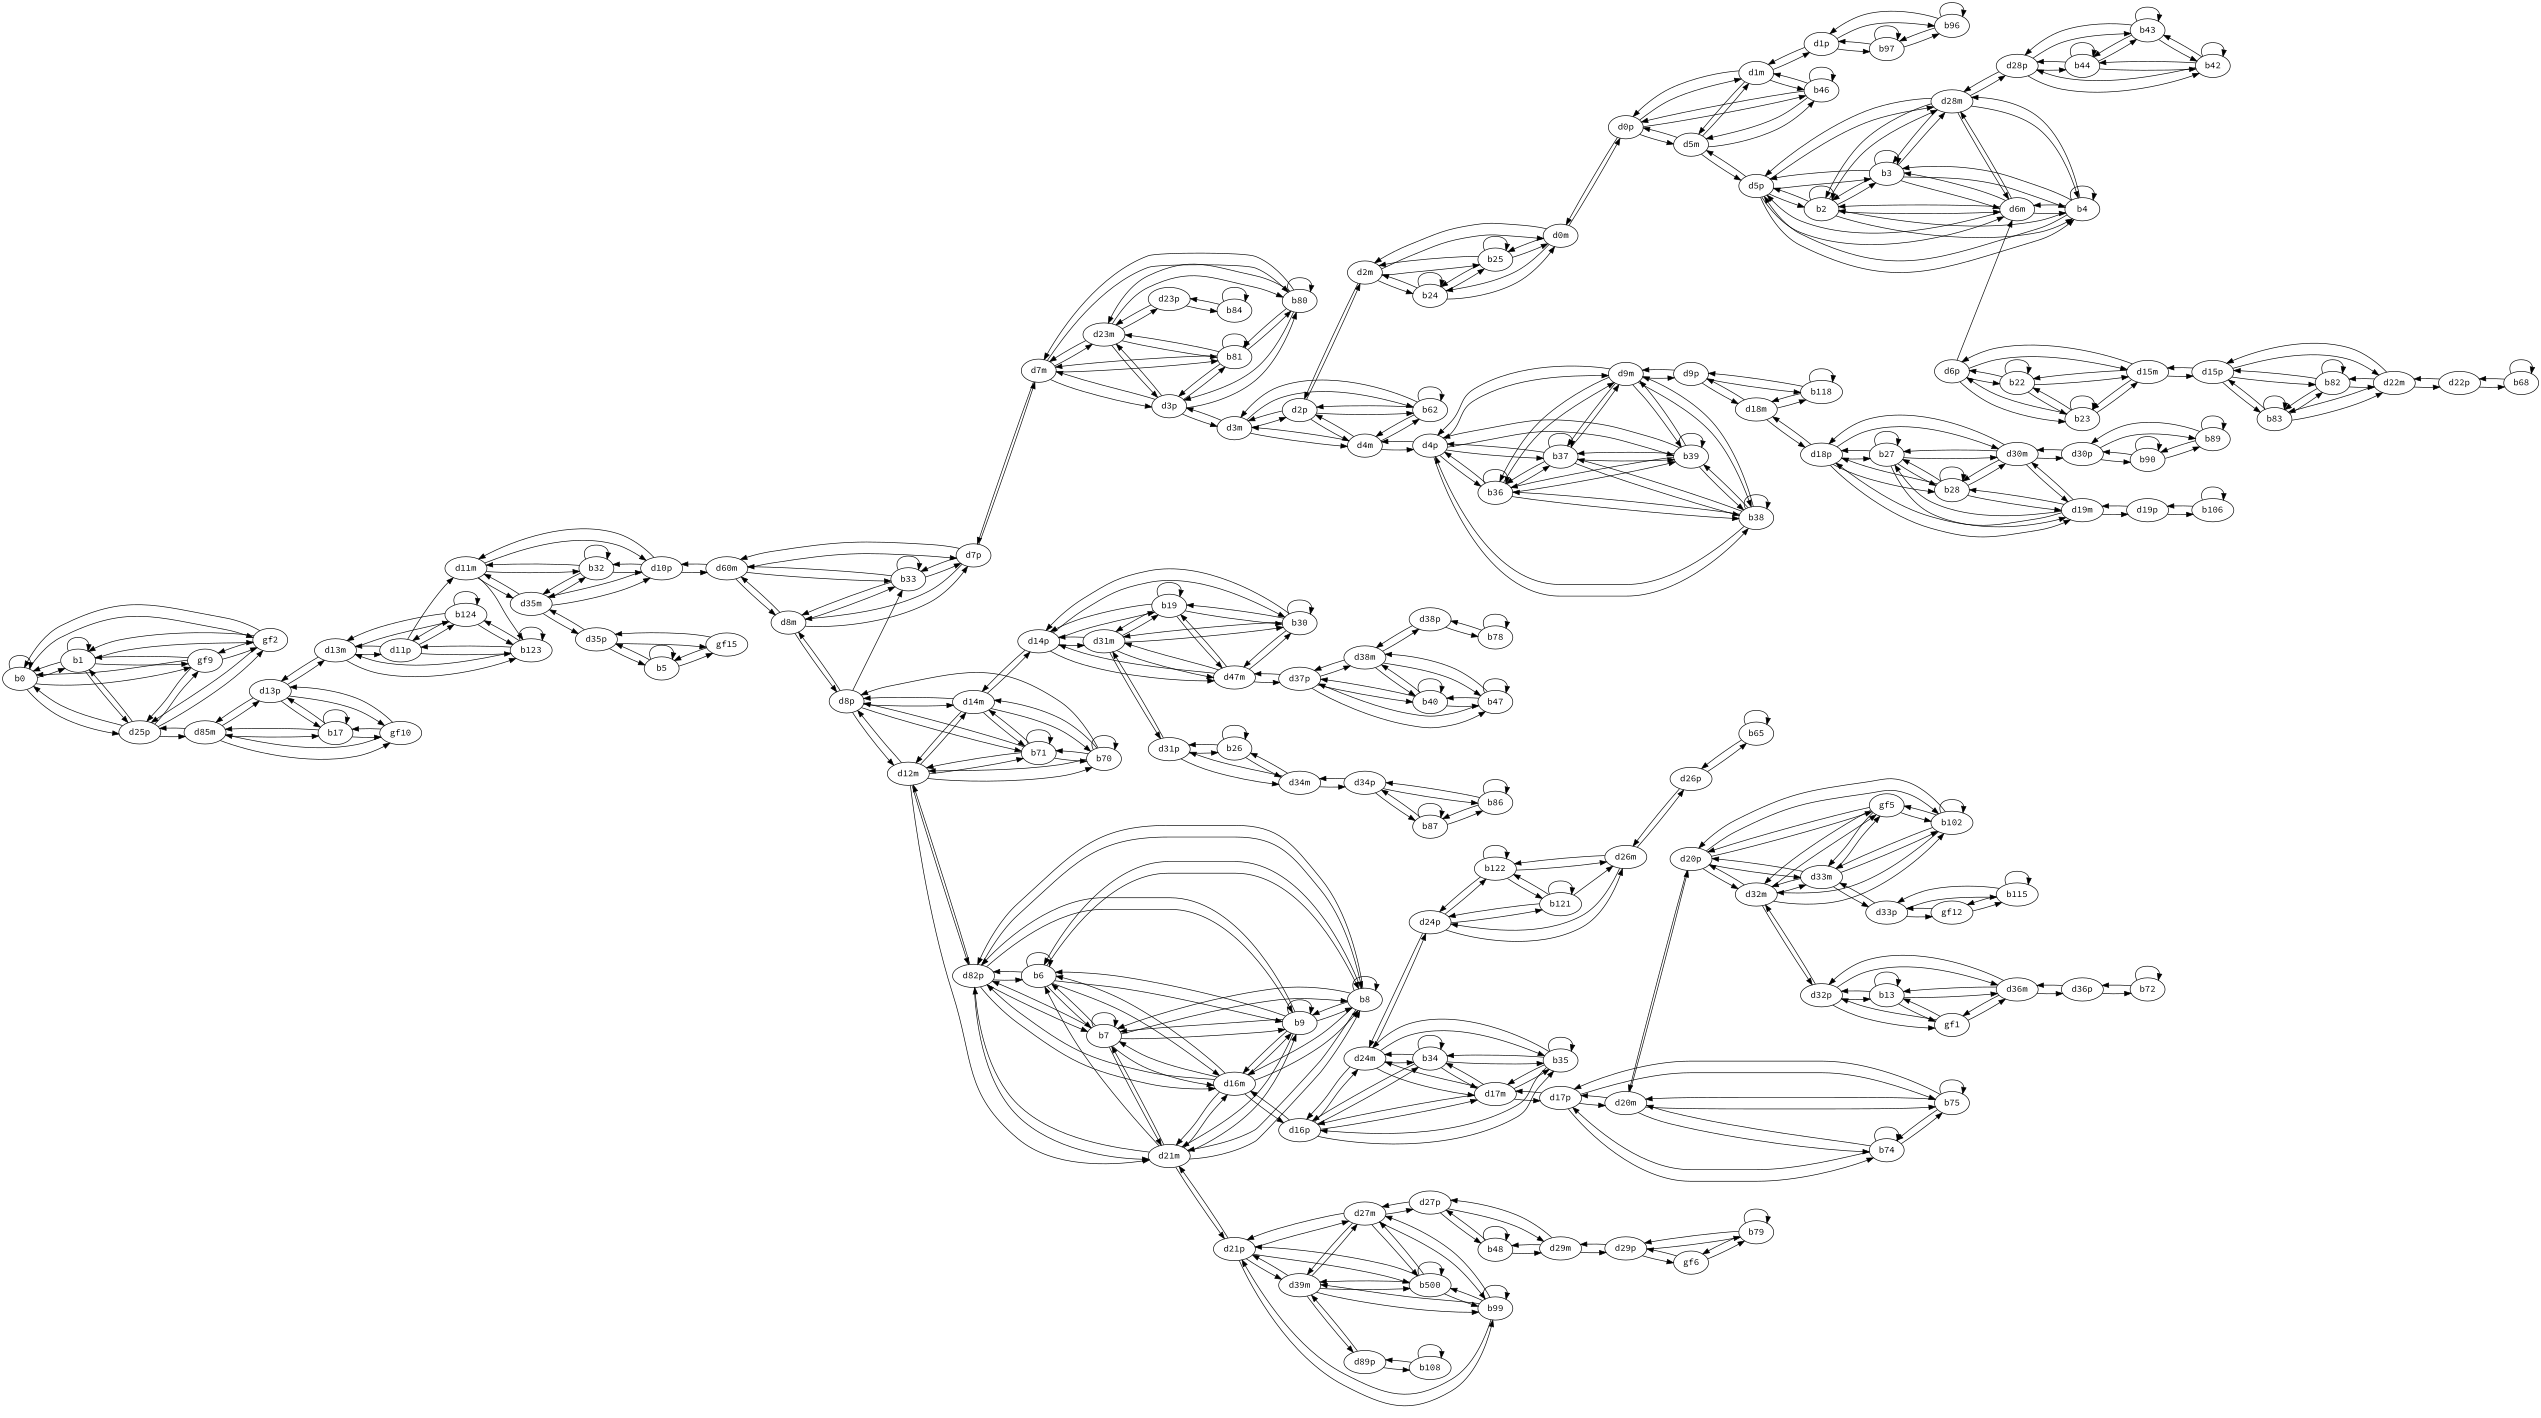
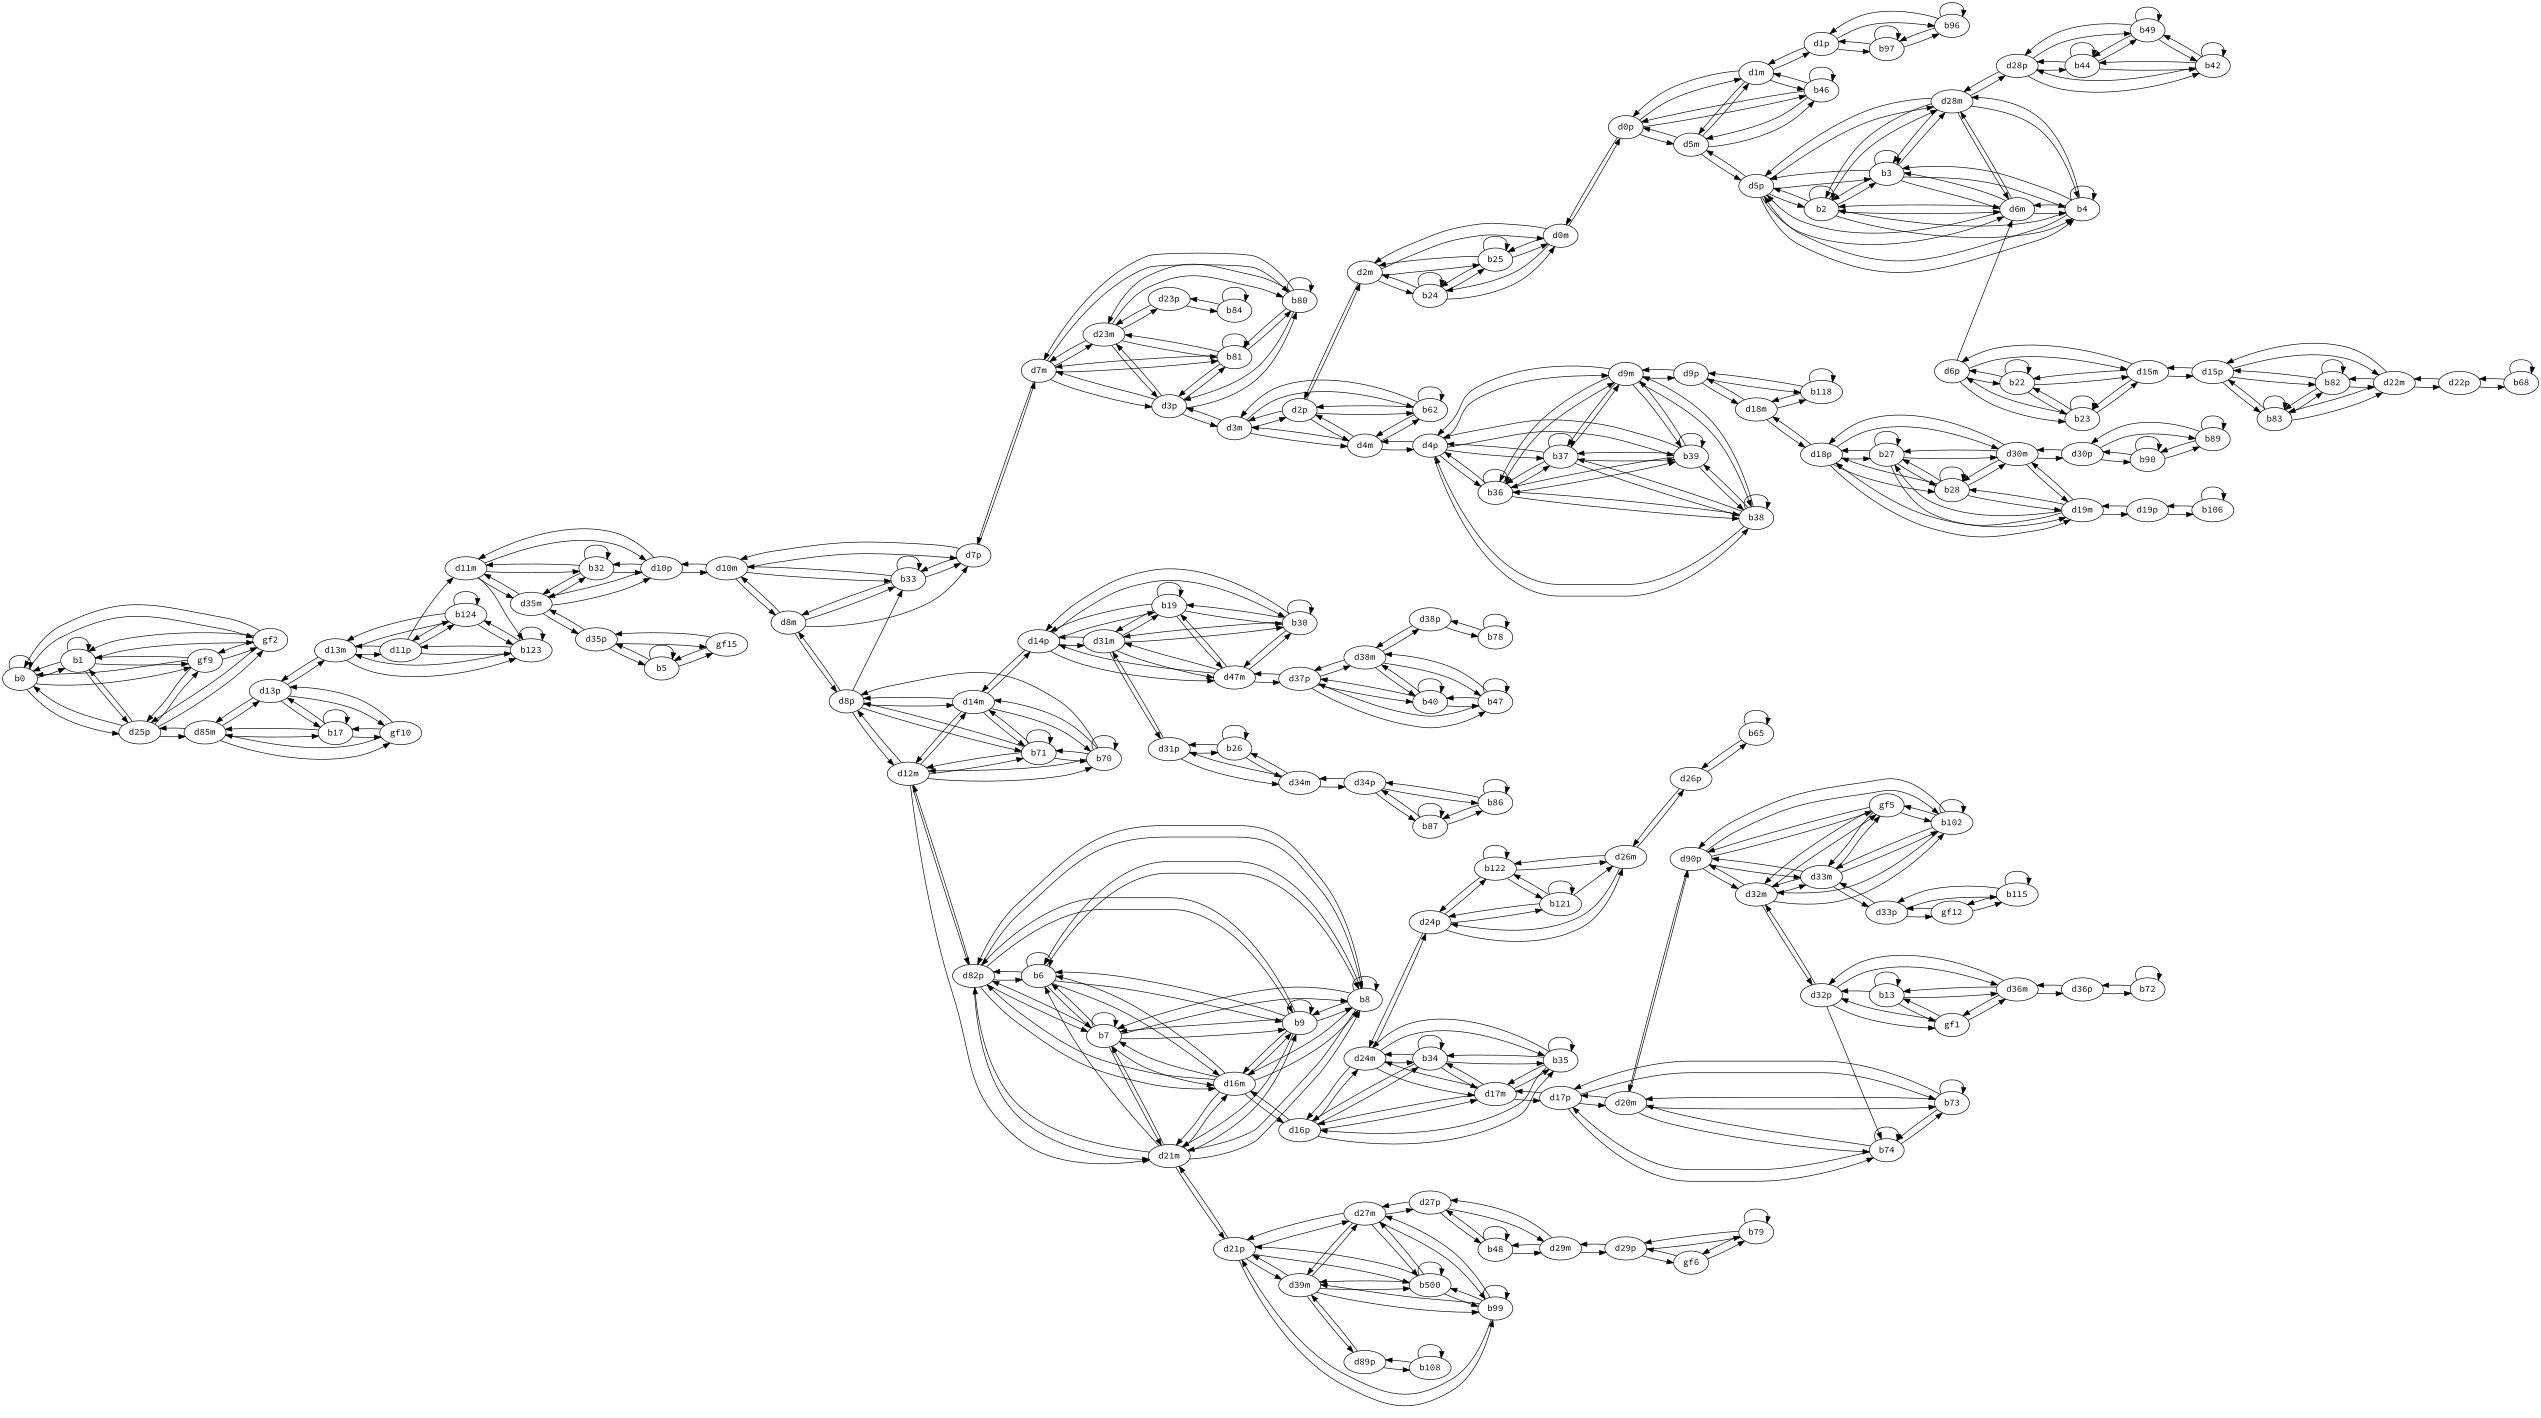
node "b43": label "b43" -> "b49"
node "d60m": label "d60m" -> "d10m"
edge "d7p" -> "d8m": removed
node "d20p": label "d20p" -> "d90p"
edge "d32p" -> "b13": now "d32p" -> "b74"
node "b75": label "b75" -> "b73"
